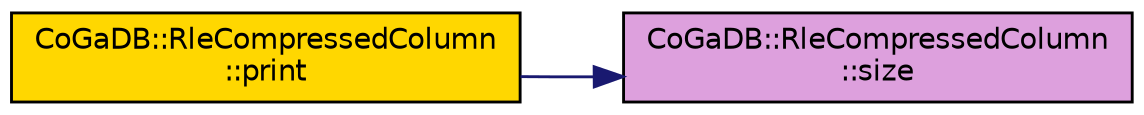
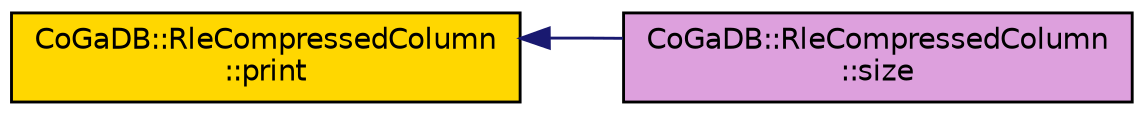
edge "CoGaDB::RleCompressedColumn ::print" -> "CoGaDB::RleCompressedColumn ::size": reversed
